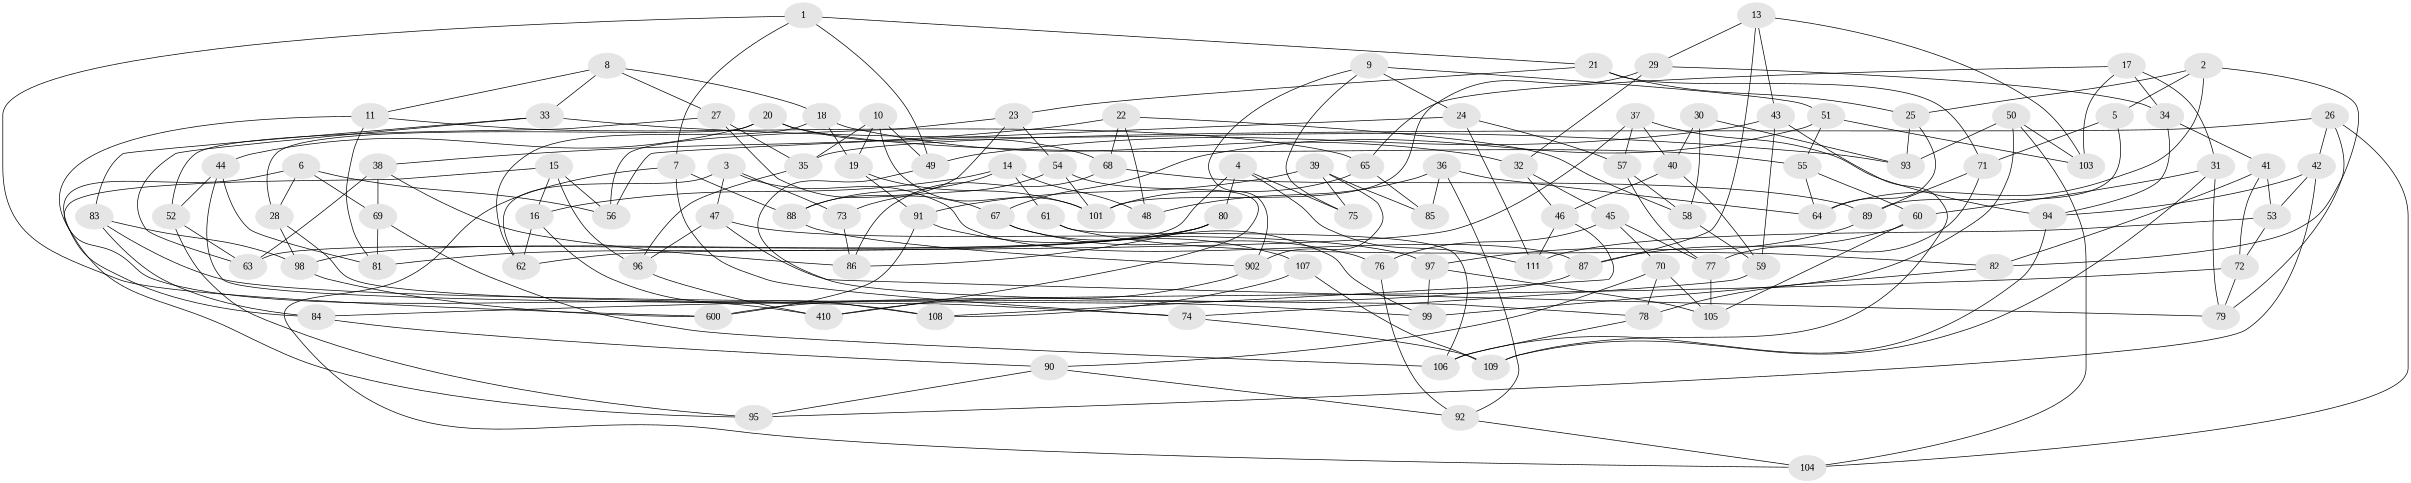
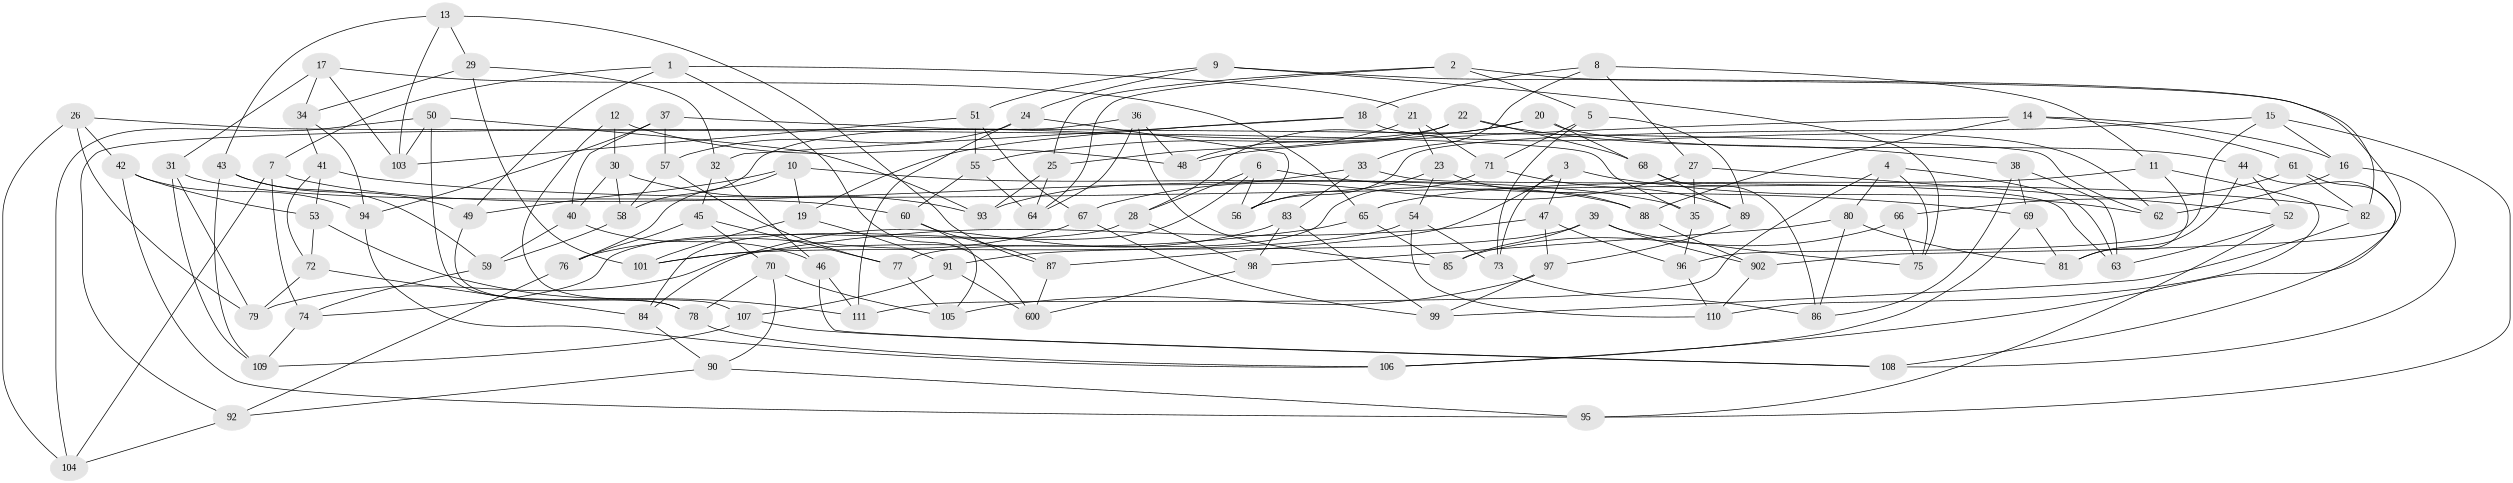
node "12": added
edge "5" -- "73": added
edge "10" -- "101": now "10" -- "76"
node "66": added
node "410": label "410" -> "110"
